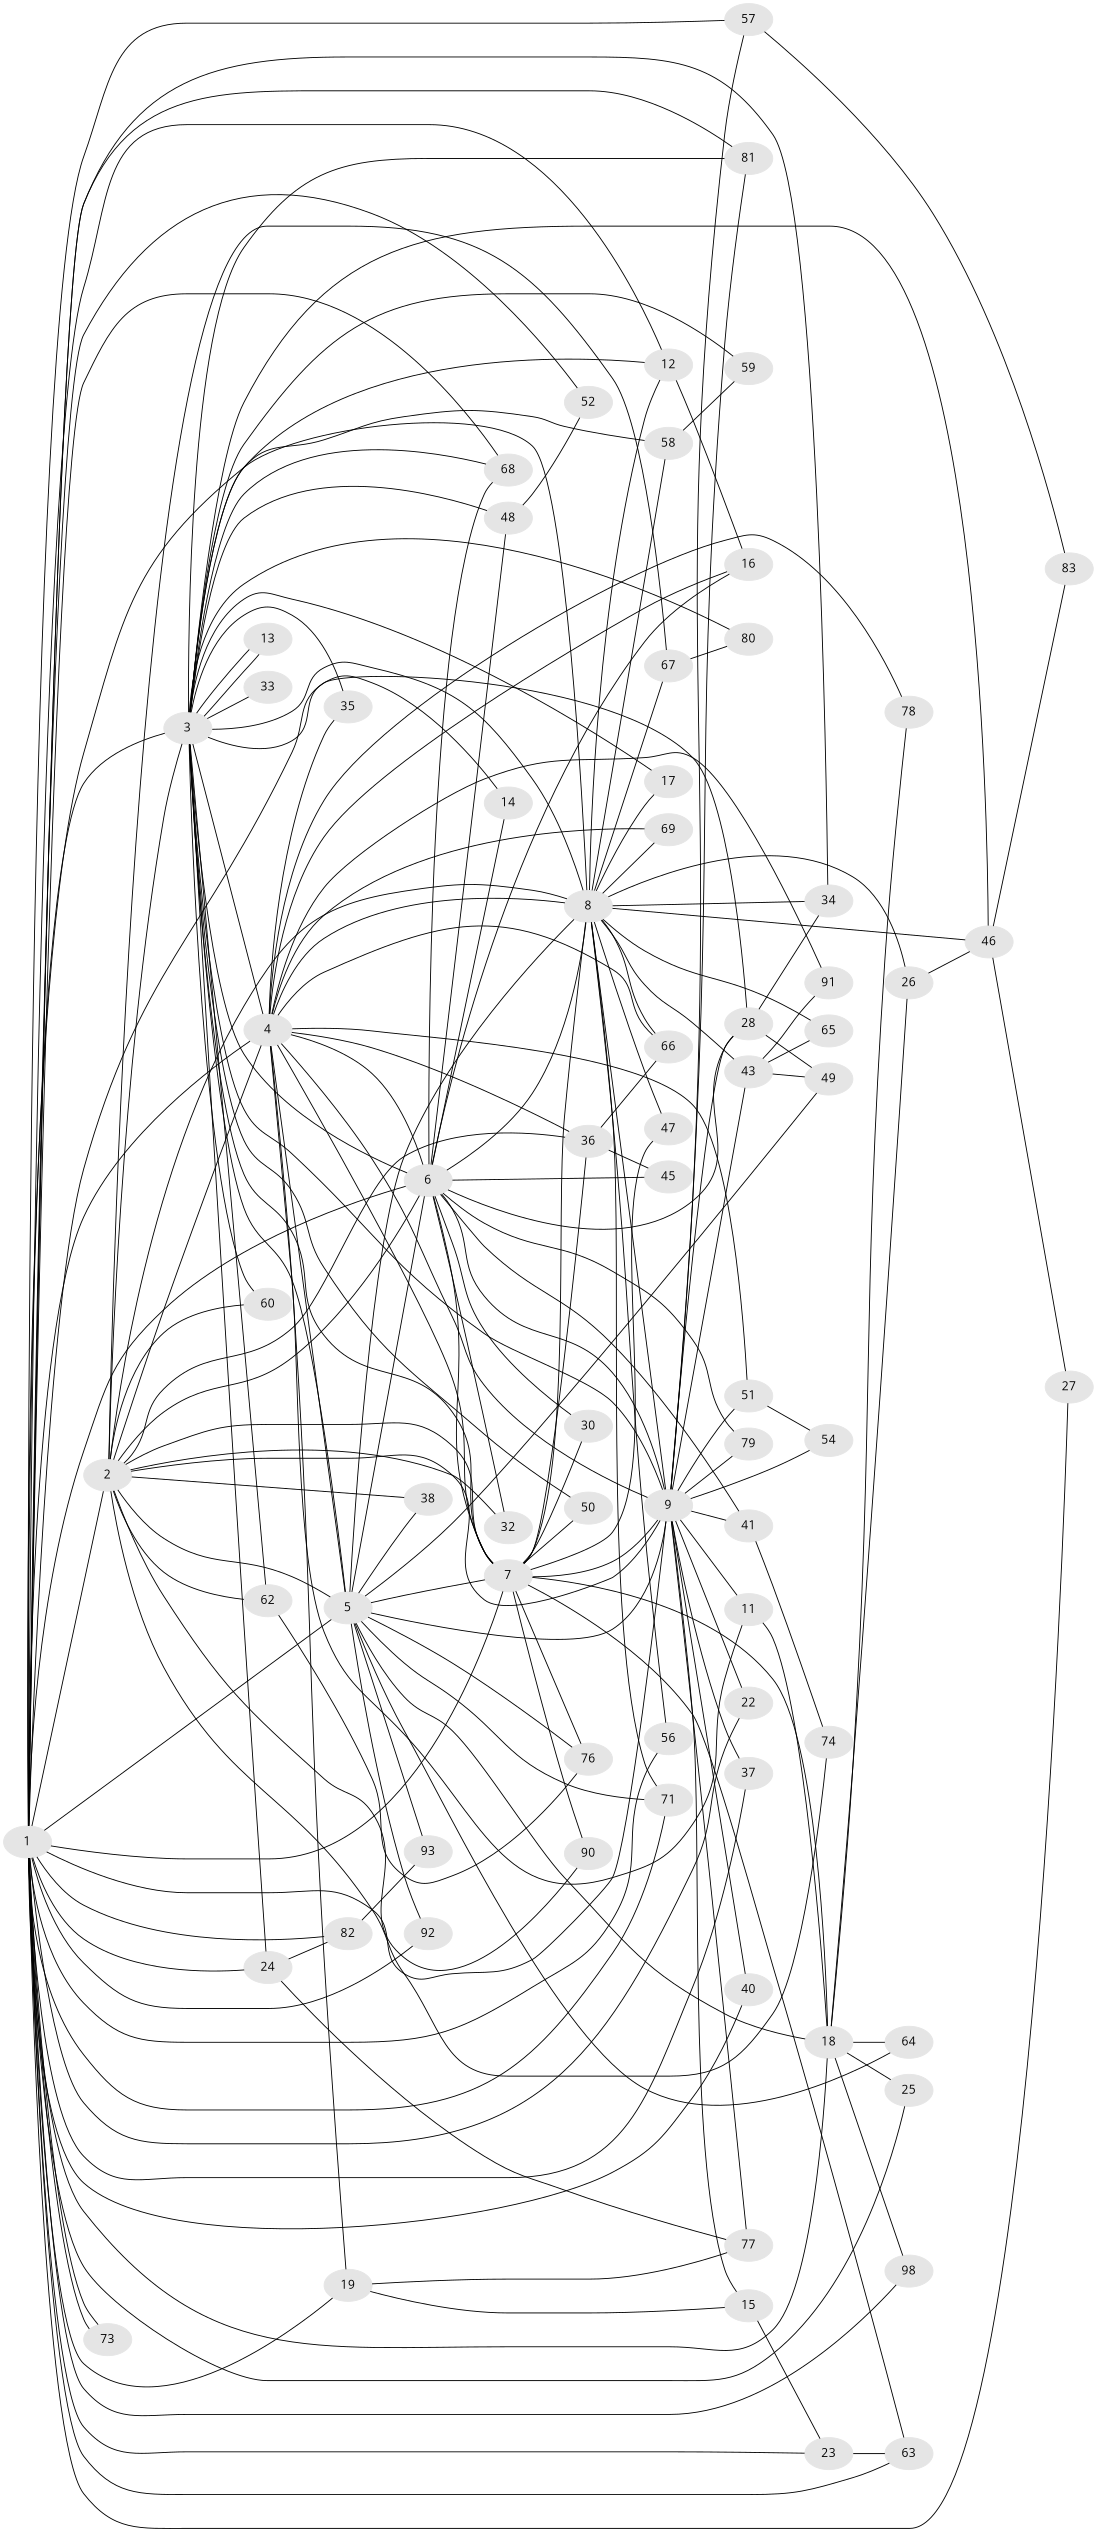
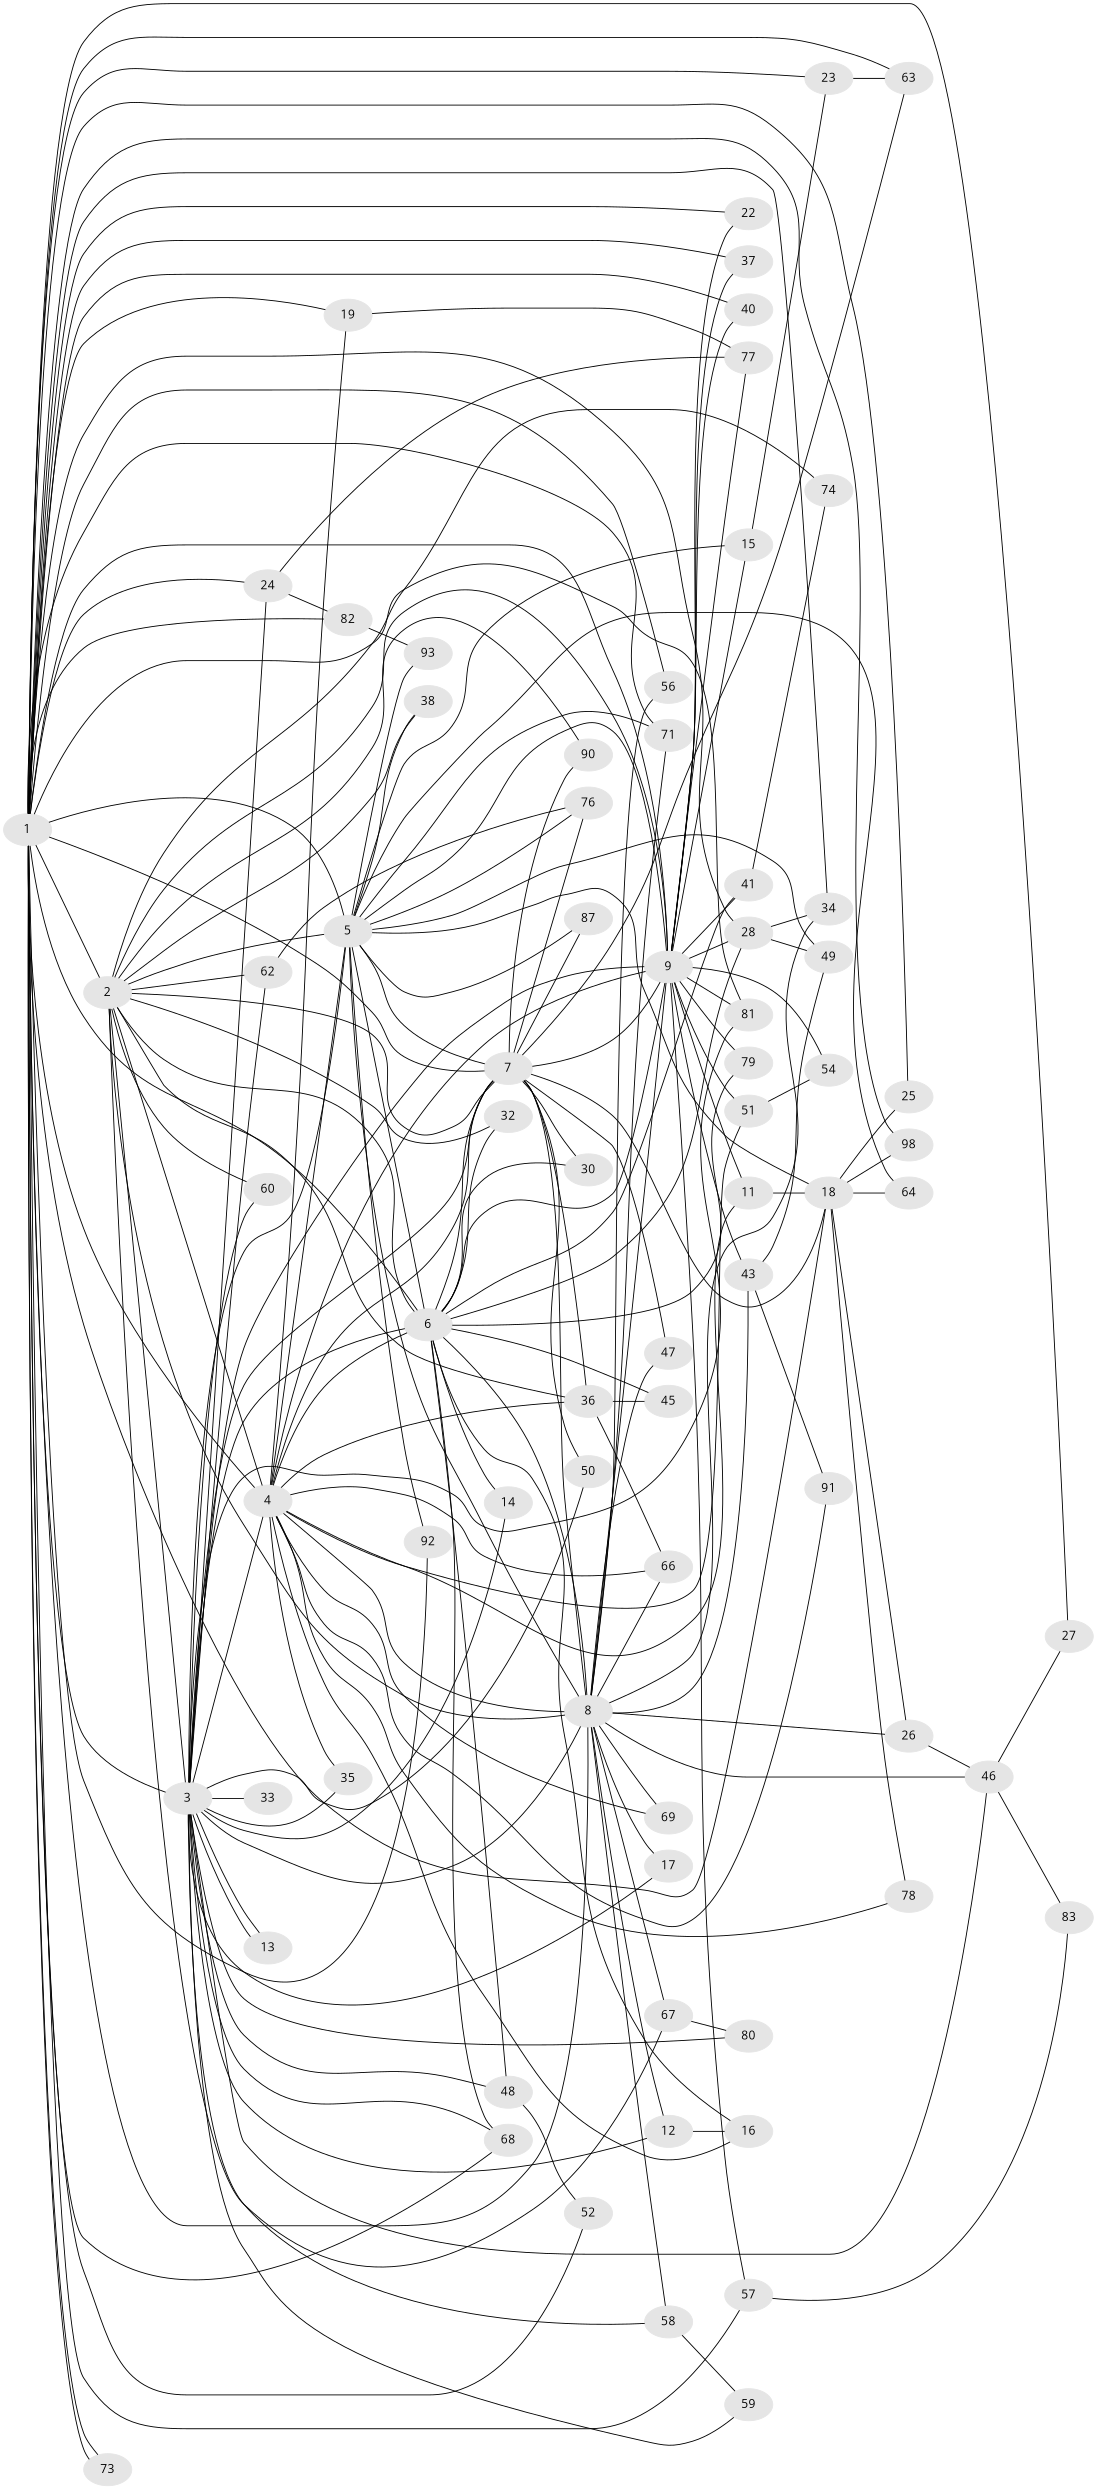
edge "12" -- "1": removed
node "87": added
node "65": removed
edge "19" -- "15": now "5" -- "15"
